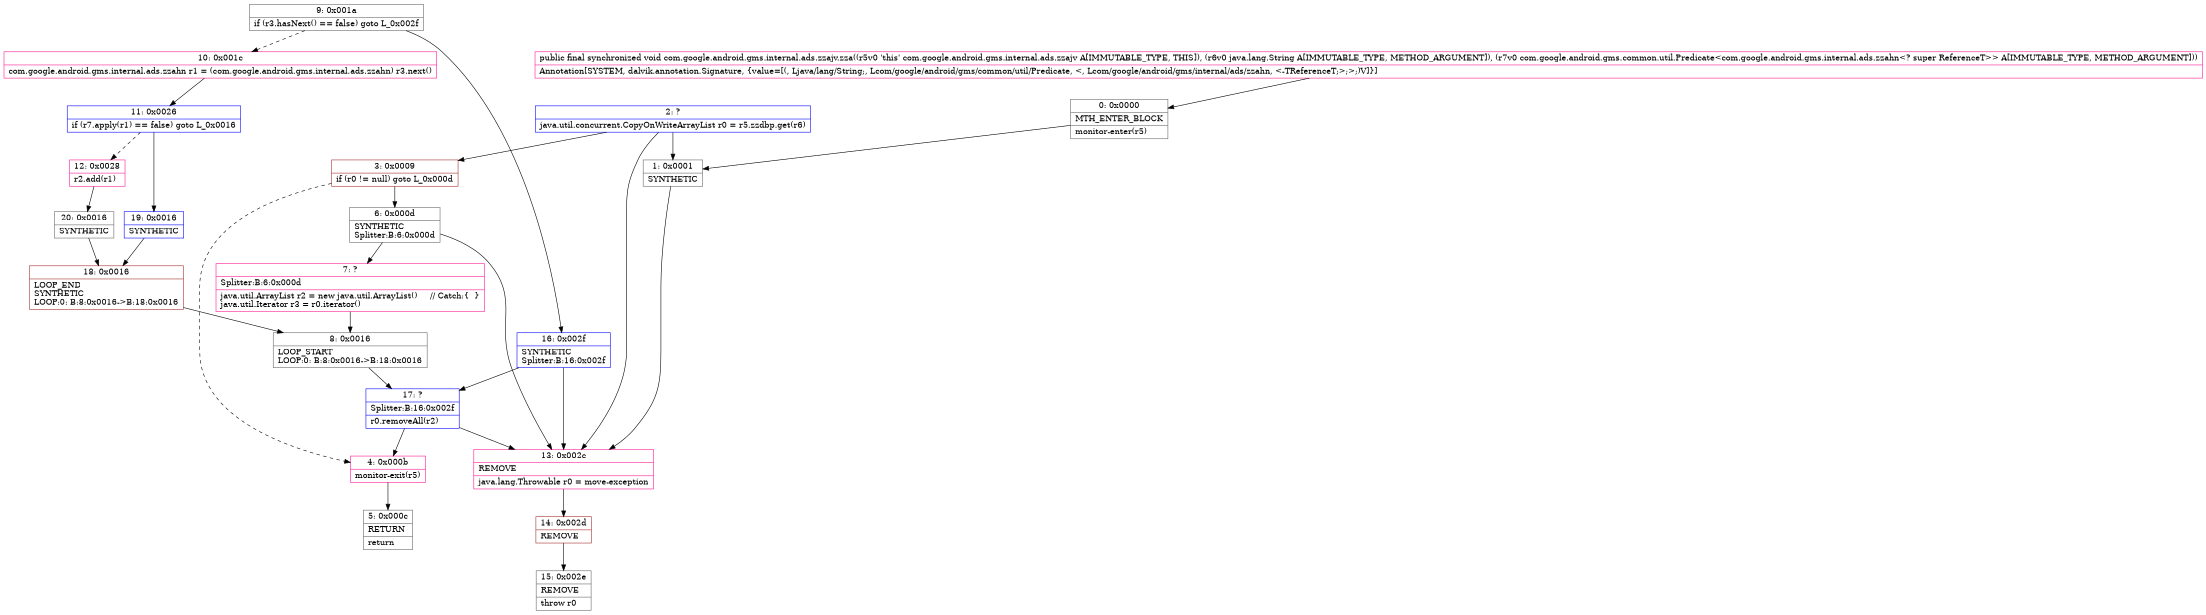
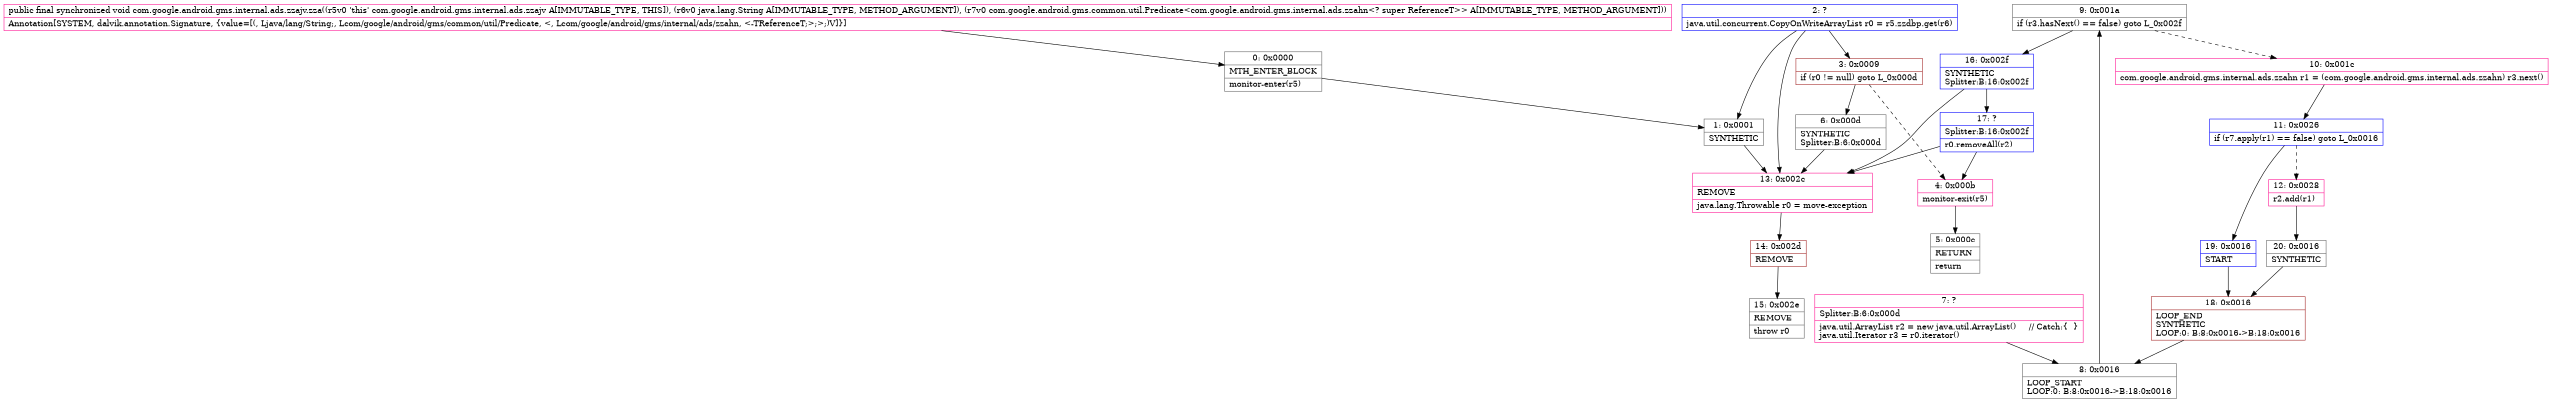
node "19: 0x0016": text "SYNTHETIC" -> "START"
edge "6: 0x000d" -> "7: ?": removed
edge "8: 0x0016" -> "17: ?": now "8: 0x0016" -> "9: 0x001a"
